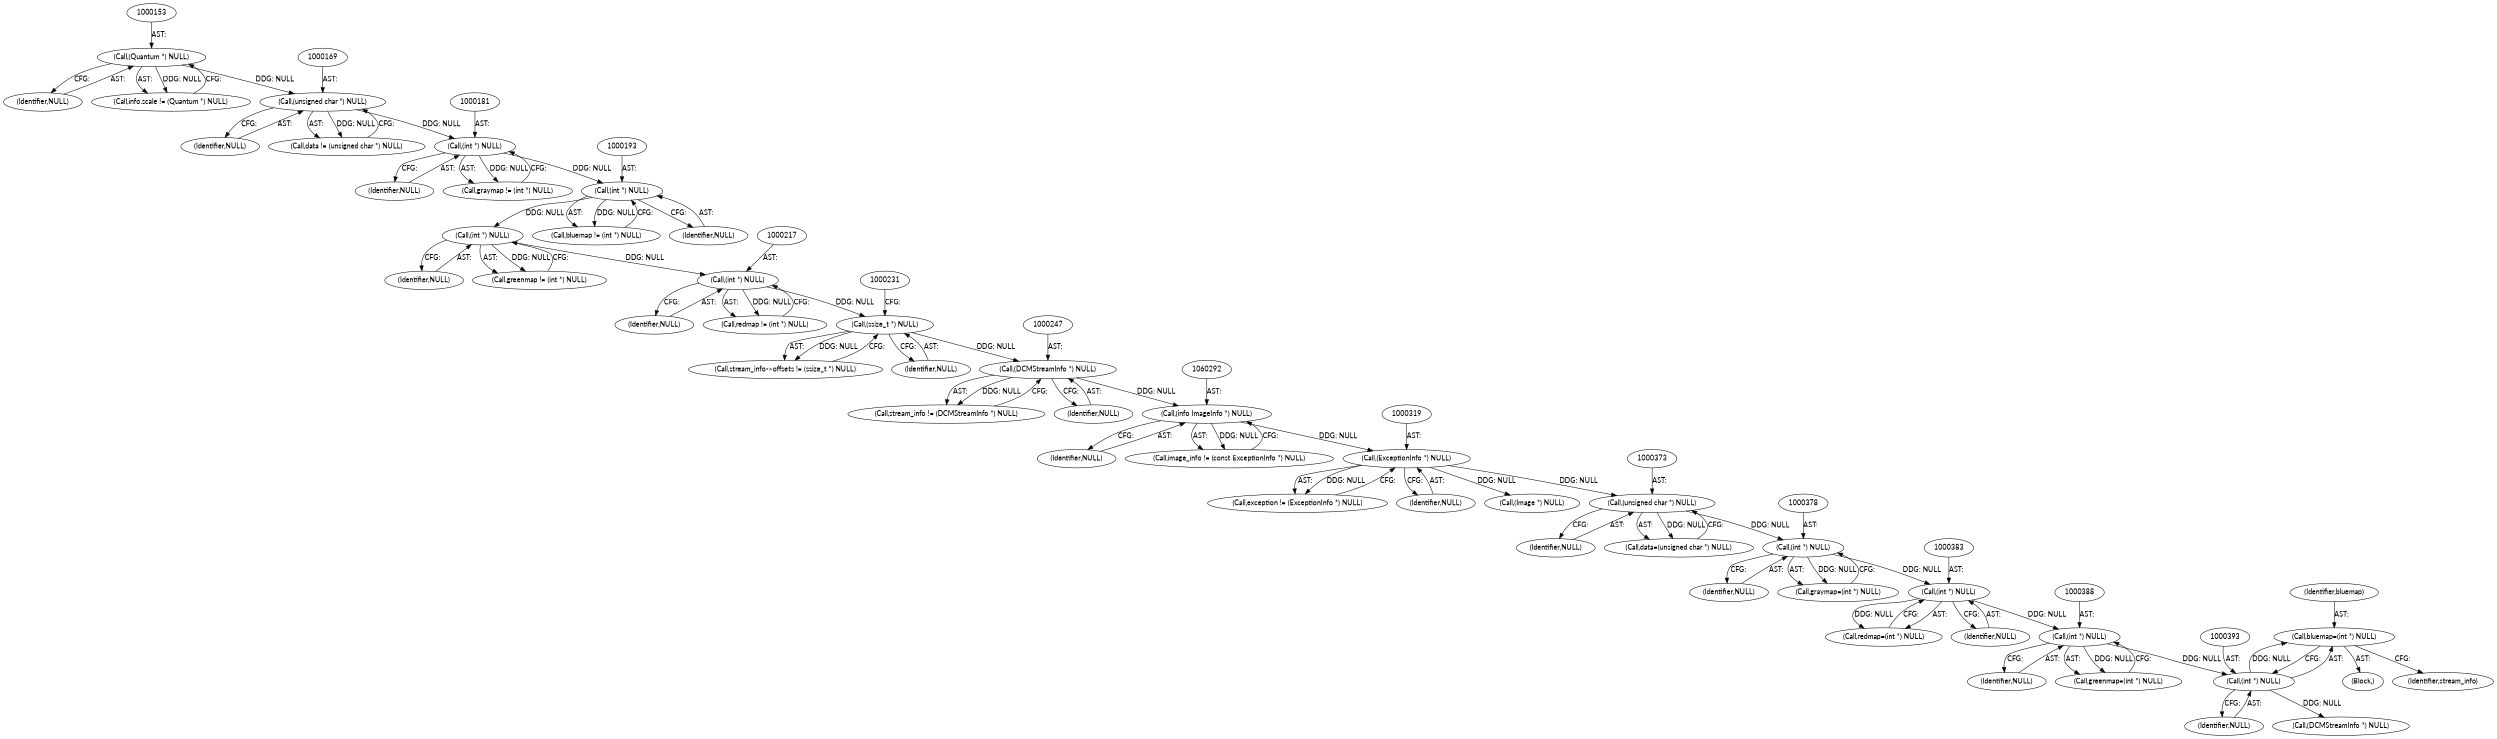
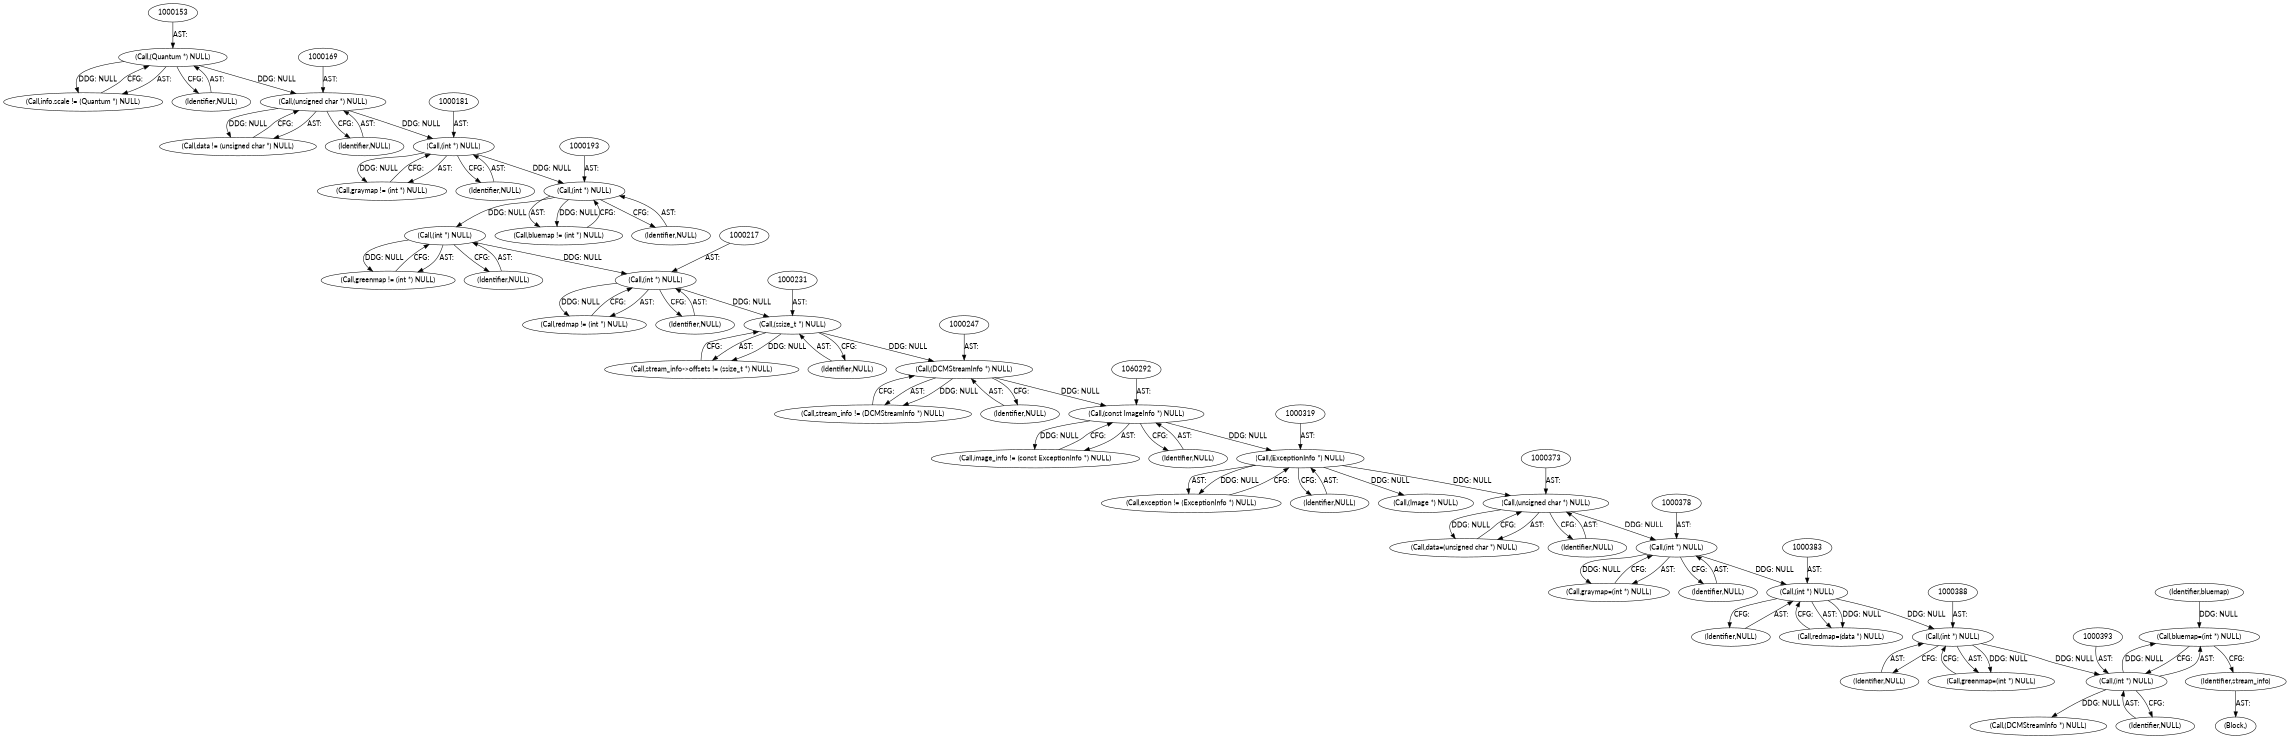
edge "1000231" -> "(Call,(ssize_t *) NULL)": label "CFG: " -> "AST: "
node "(Call,(info ImageInfo *) NULL)": label "(Call,(info ImageInfo *) NULL)" -> "(Call,(const ImageInfo *) NULL)"
edge "(Identifier,bluemap)" -> "(Call,bluemap=(int *) NULL)": label "AST: " -> "DDG: NULL"
node "(Call,redmap=(int *) NULL)": label "(Call,redmap=(int *) NULL)" -> "(Call,redmap=(data *) NULL)"
edge "(Call,bluemap=(int *) NULL)" -> "(Block,)": now "(Identifier,stream_info)" -> "(Block,)"
